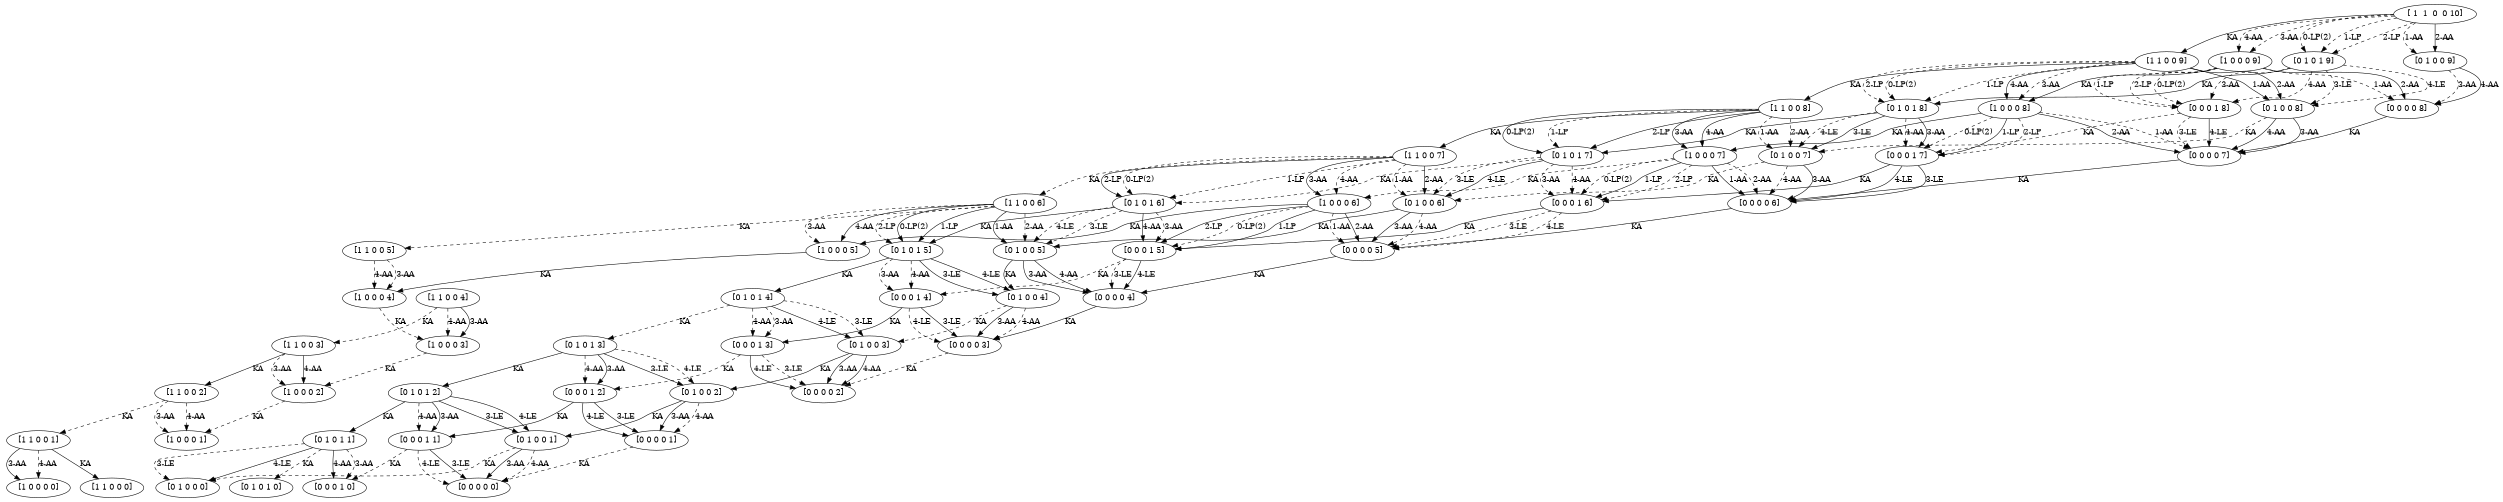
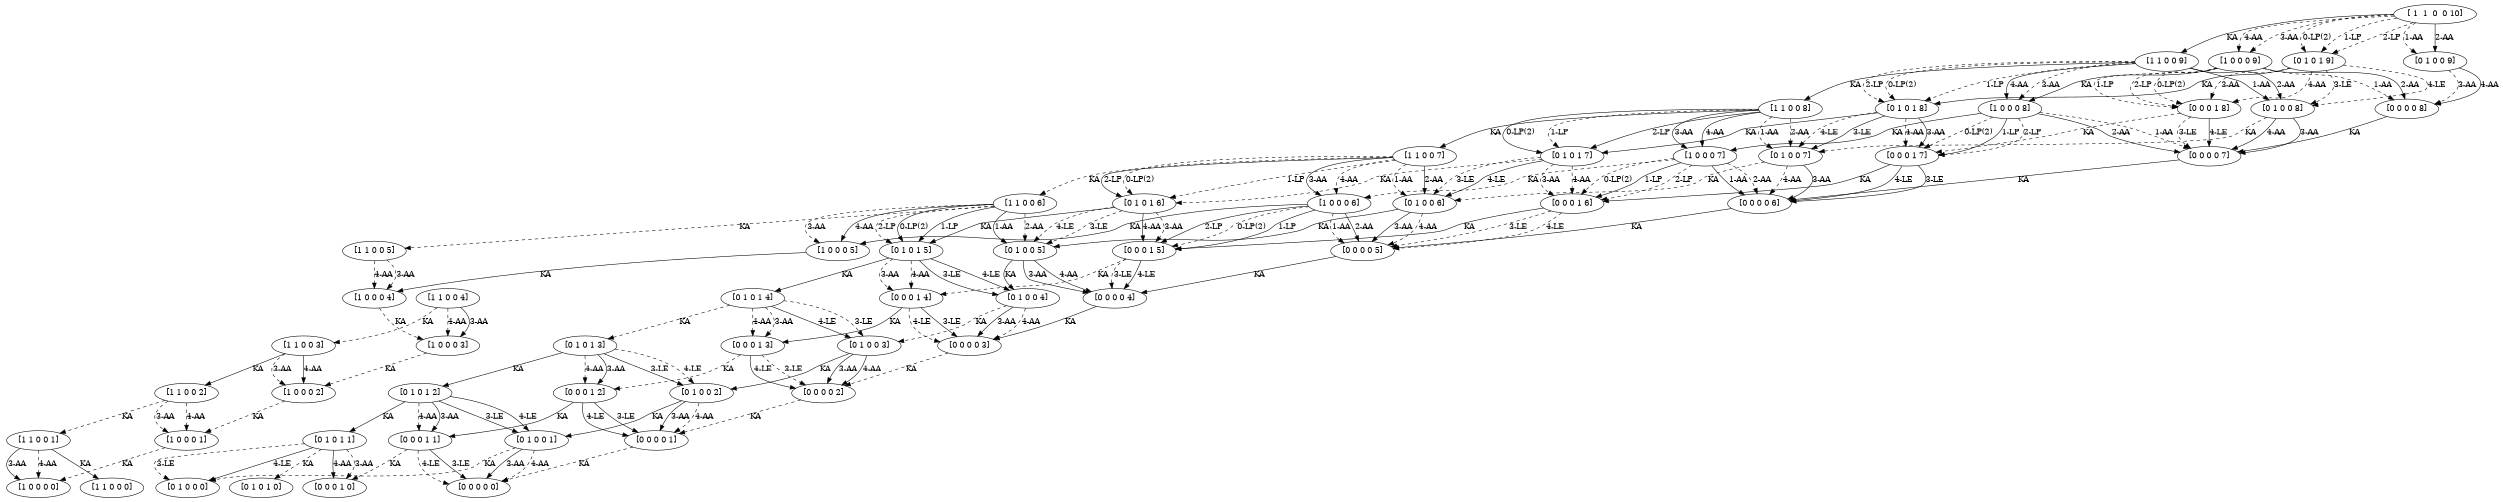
edge "[0 0 0 0 2]" -> "[0 0 0 0 1]": added, label "KA"
edge "[1 0 0 0 1]" -> "[1 0 0 0 0]": added, label "KA"
